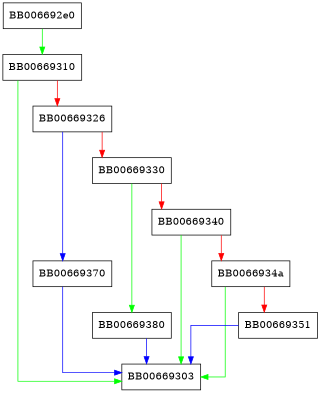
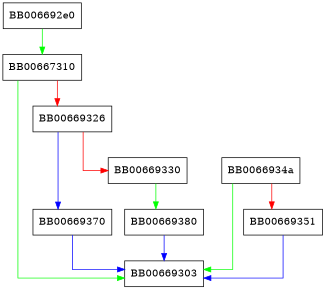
node "BB00669310": label "BB00669310" -> "BB00667310"
node "BB00669340": removed
